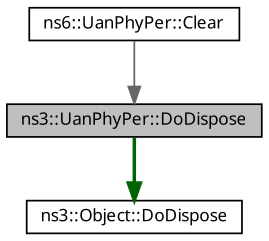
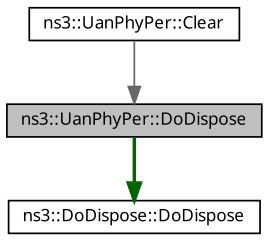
node "ns6::UanPhyPer::Clear": label "ns6::UanPhyPer::Clear" -> "ns3::UanPhyPer::Clear"
node "ns3::Object::DoDispose": label "ns3::Object::DoDispose" -> "ns3::DoDispose::DoDispose"
